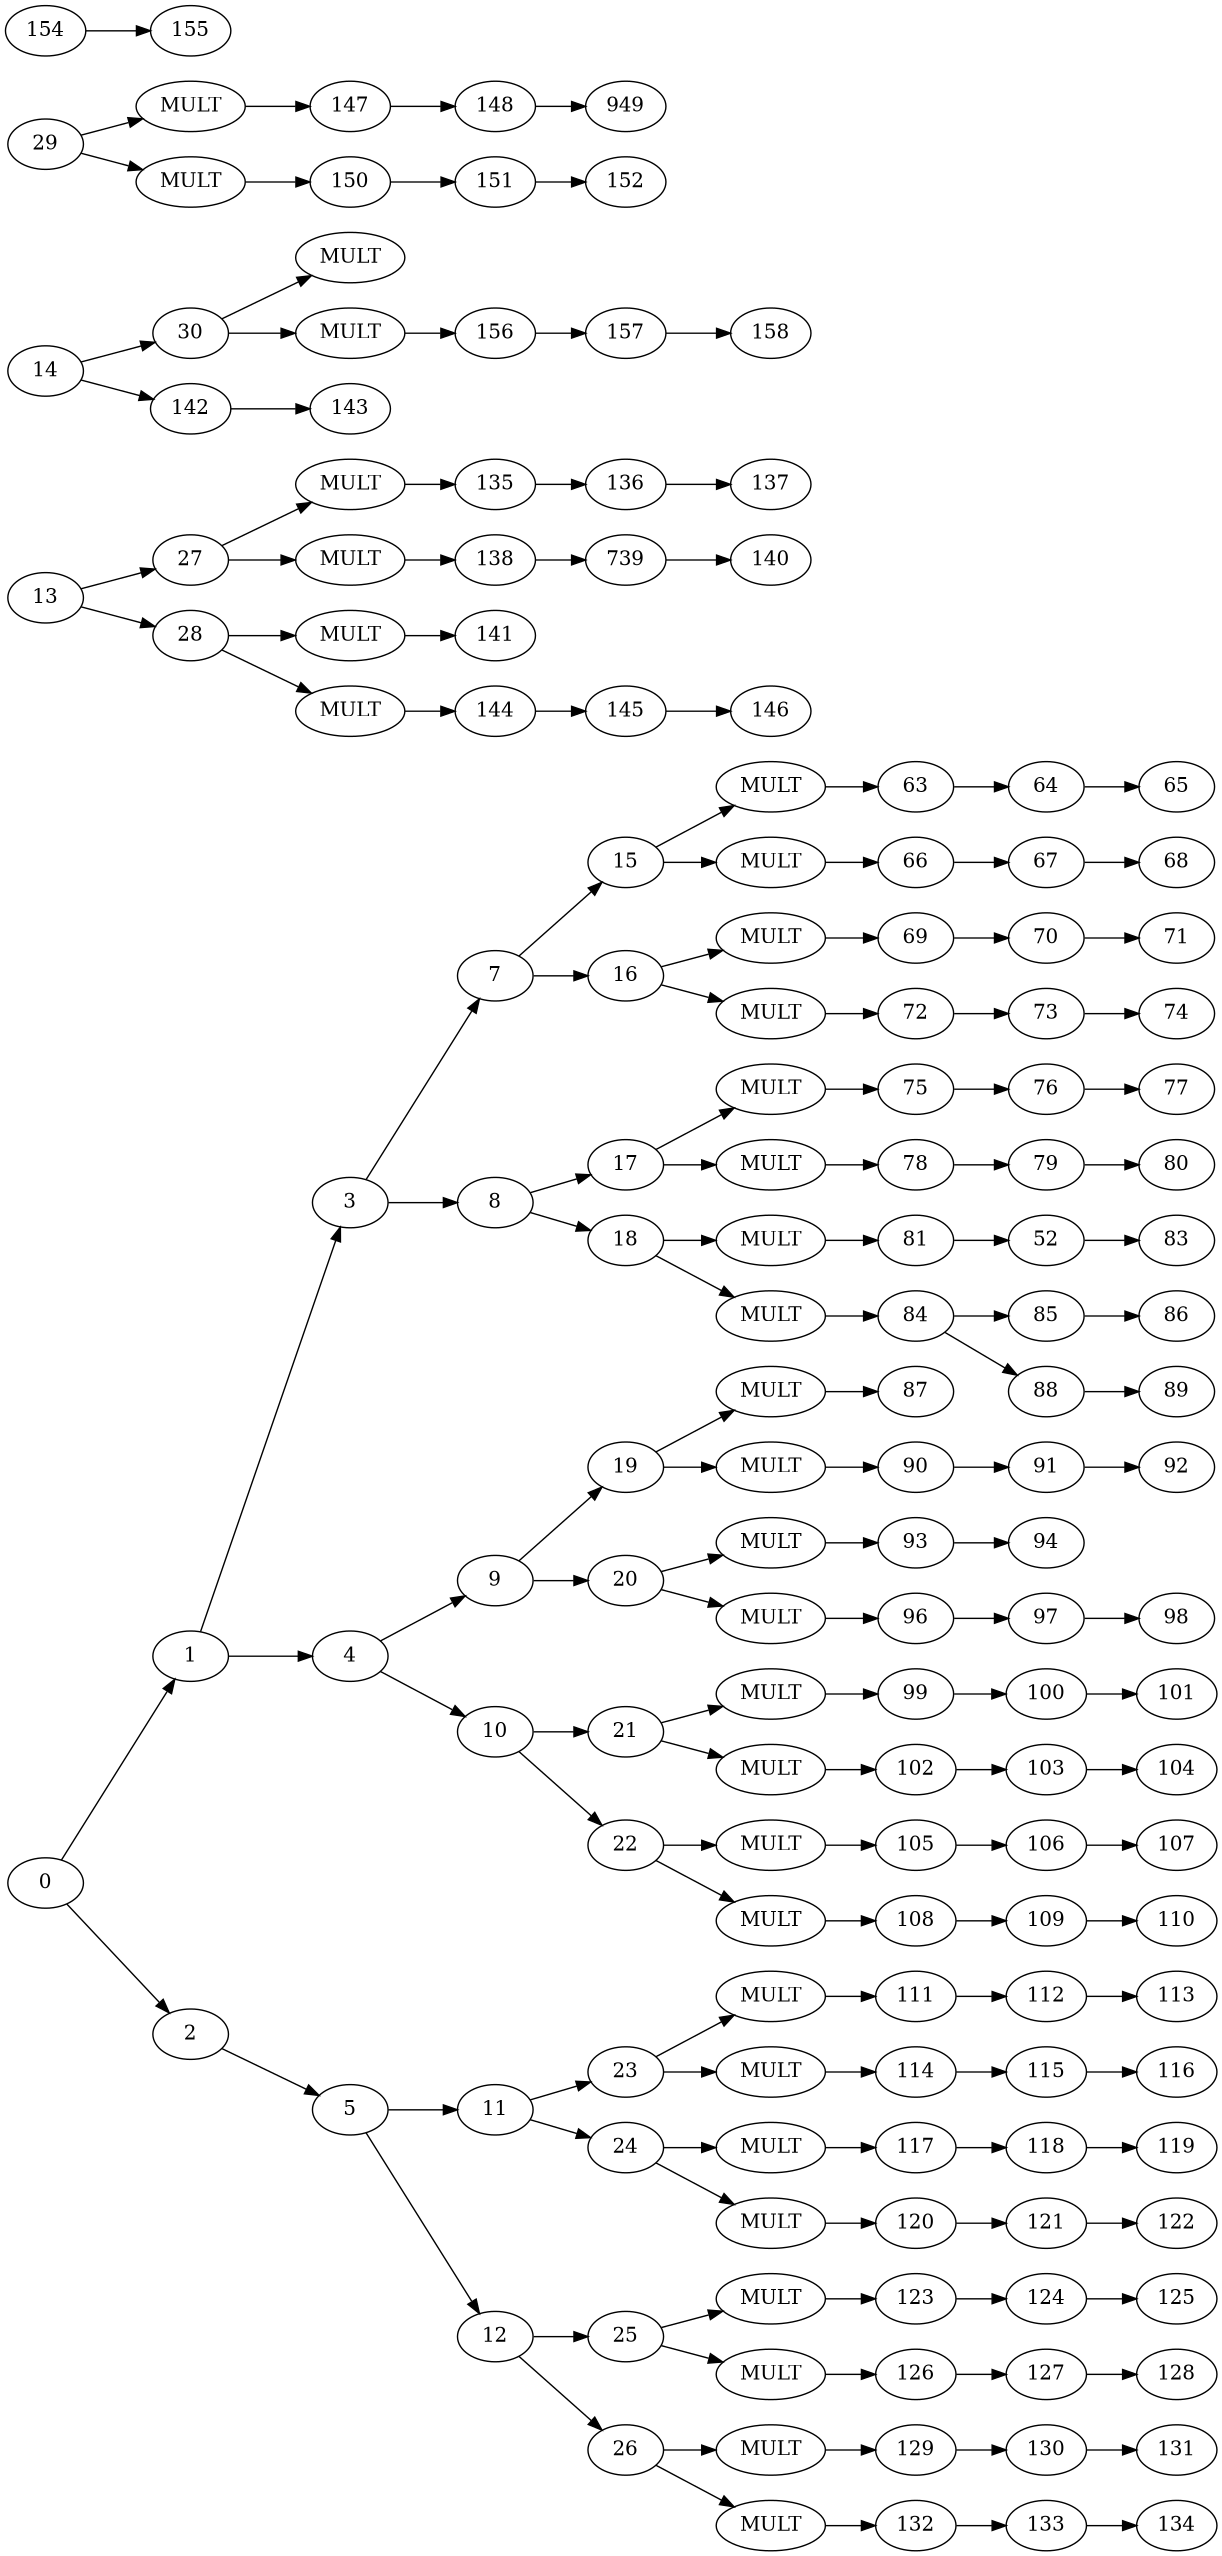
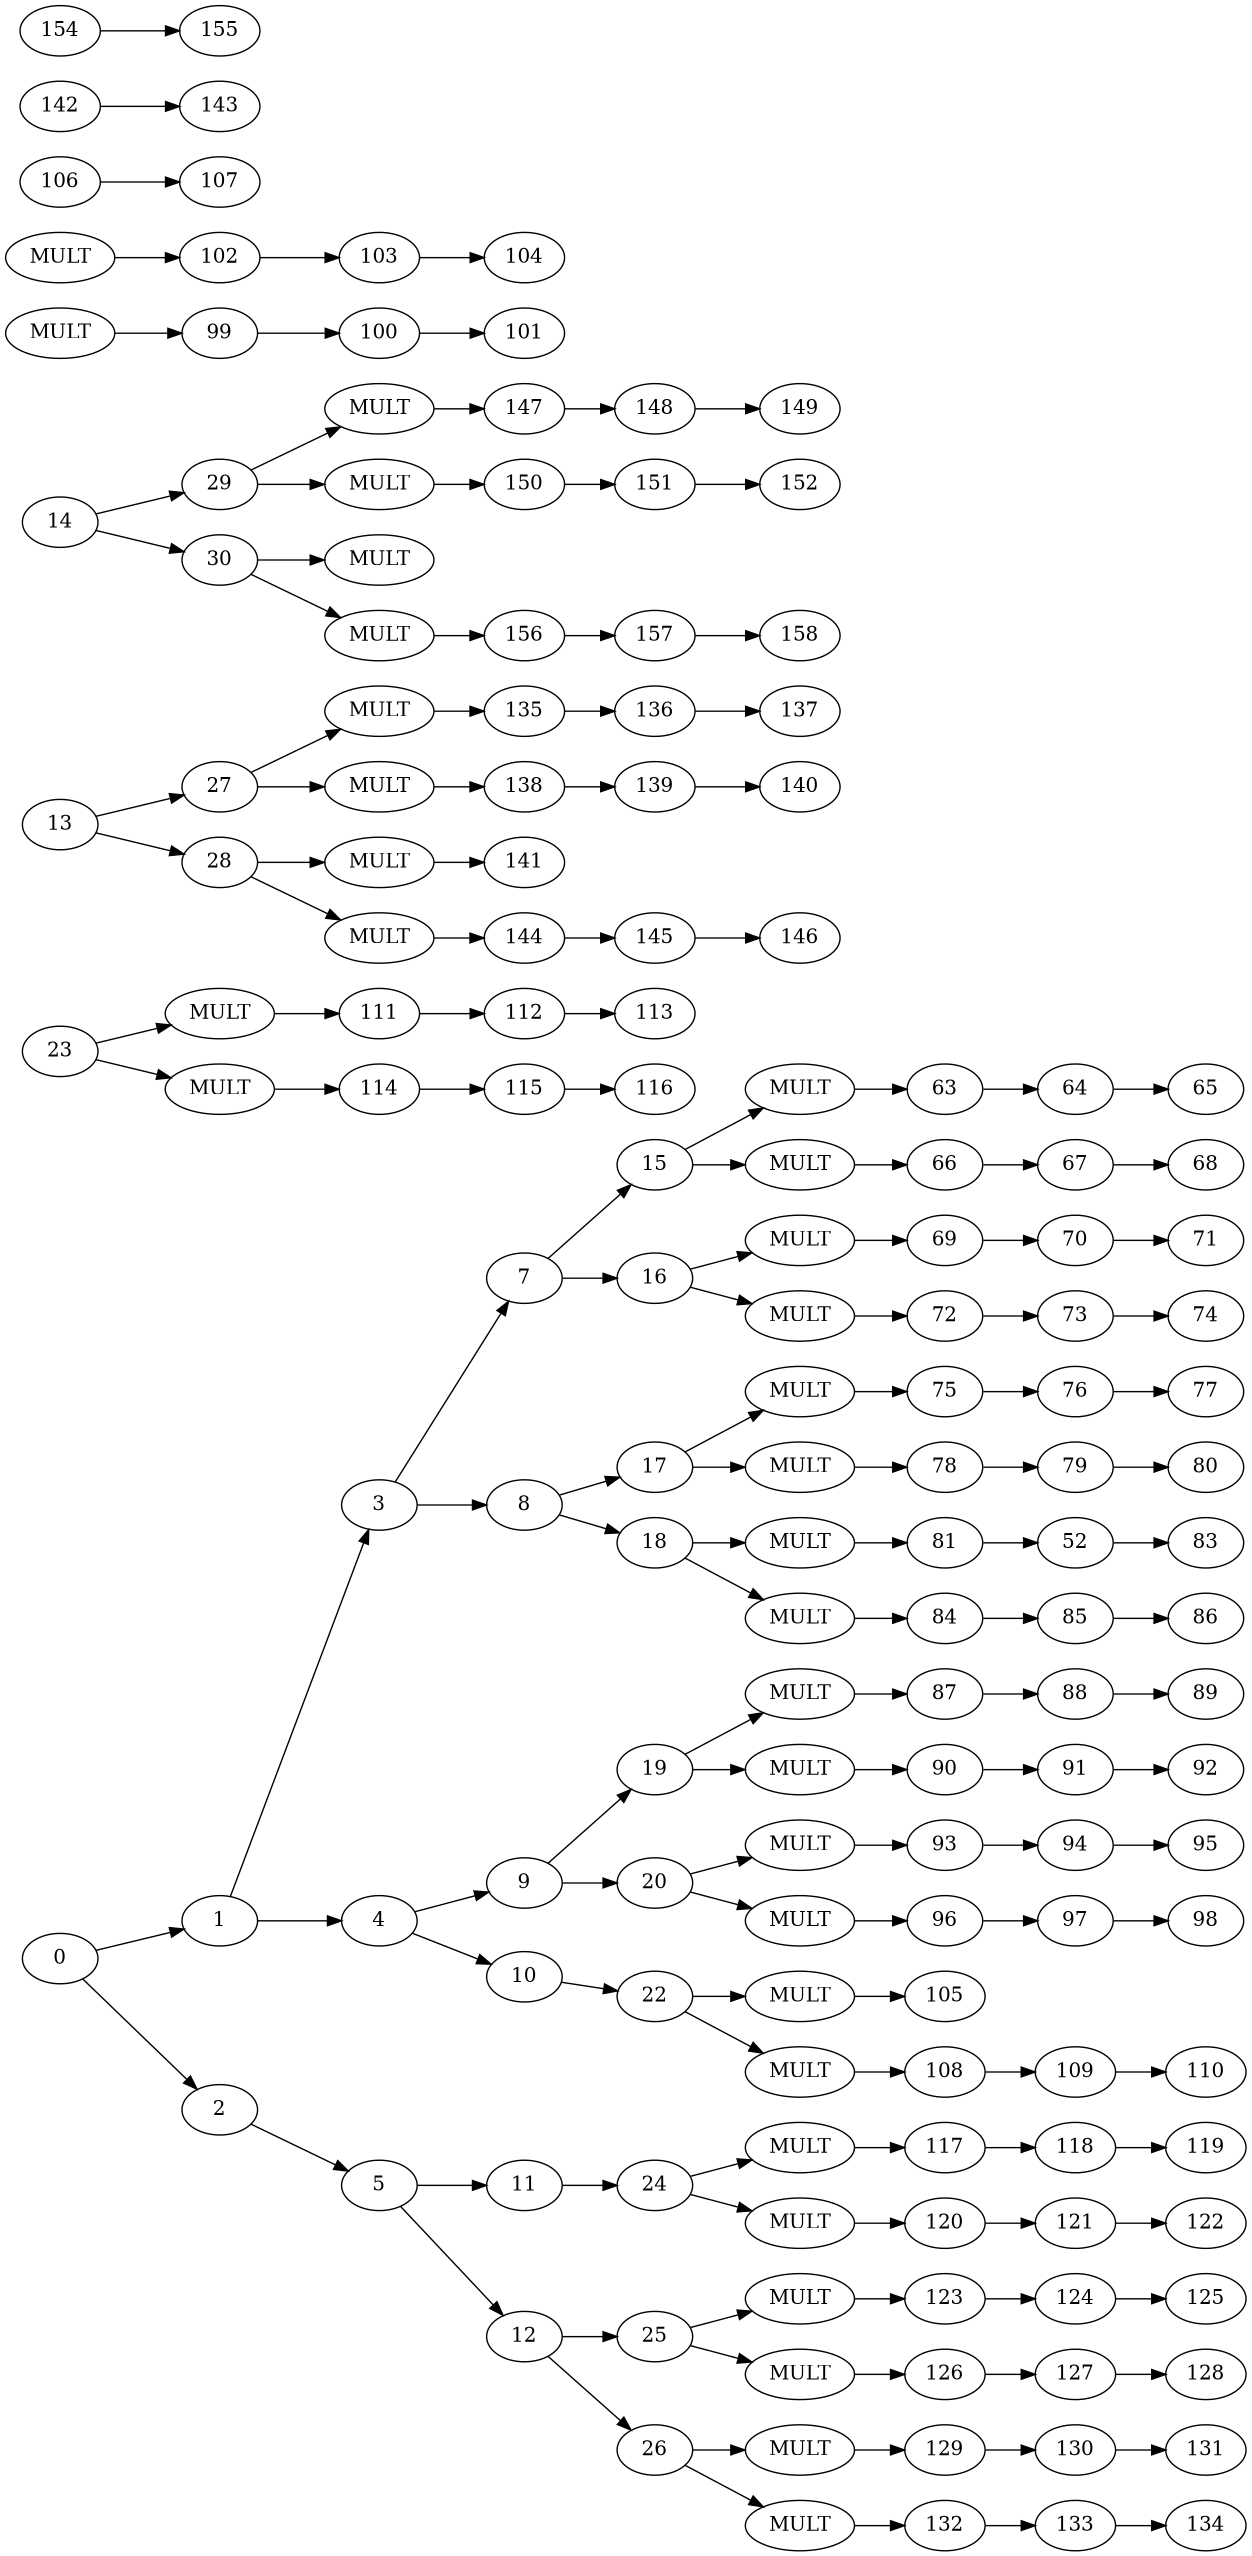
node "949": label "949" -> "149"
edge "14" -> "142": now "14" -> "29"
node "739": label "739" -> "139"
edge "84" -> "88": now "87" -> "88"
node "21": removed
edge "105" -> "106": removed
node "95": added
edge "11" -> "23": removed
